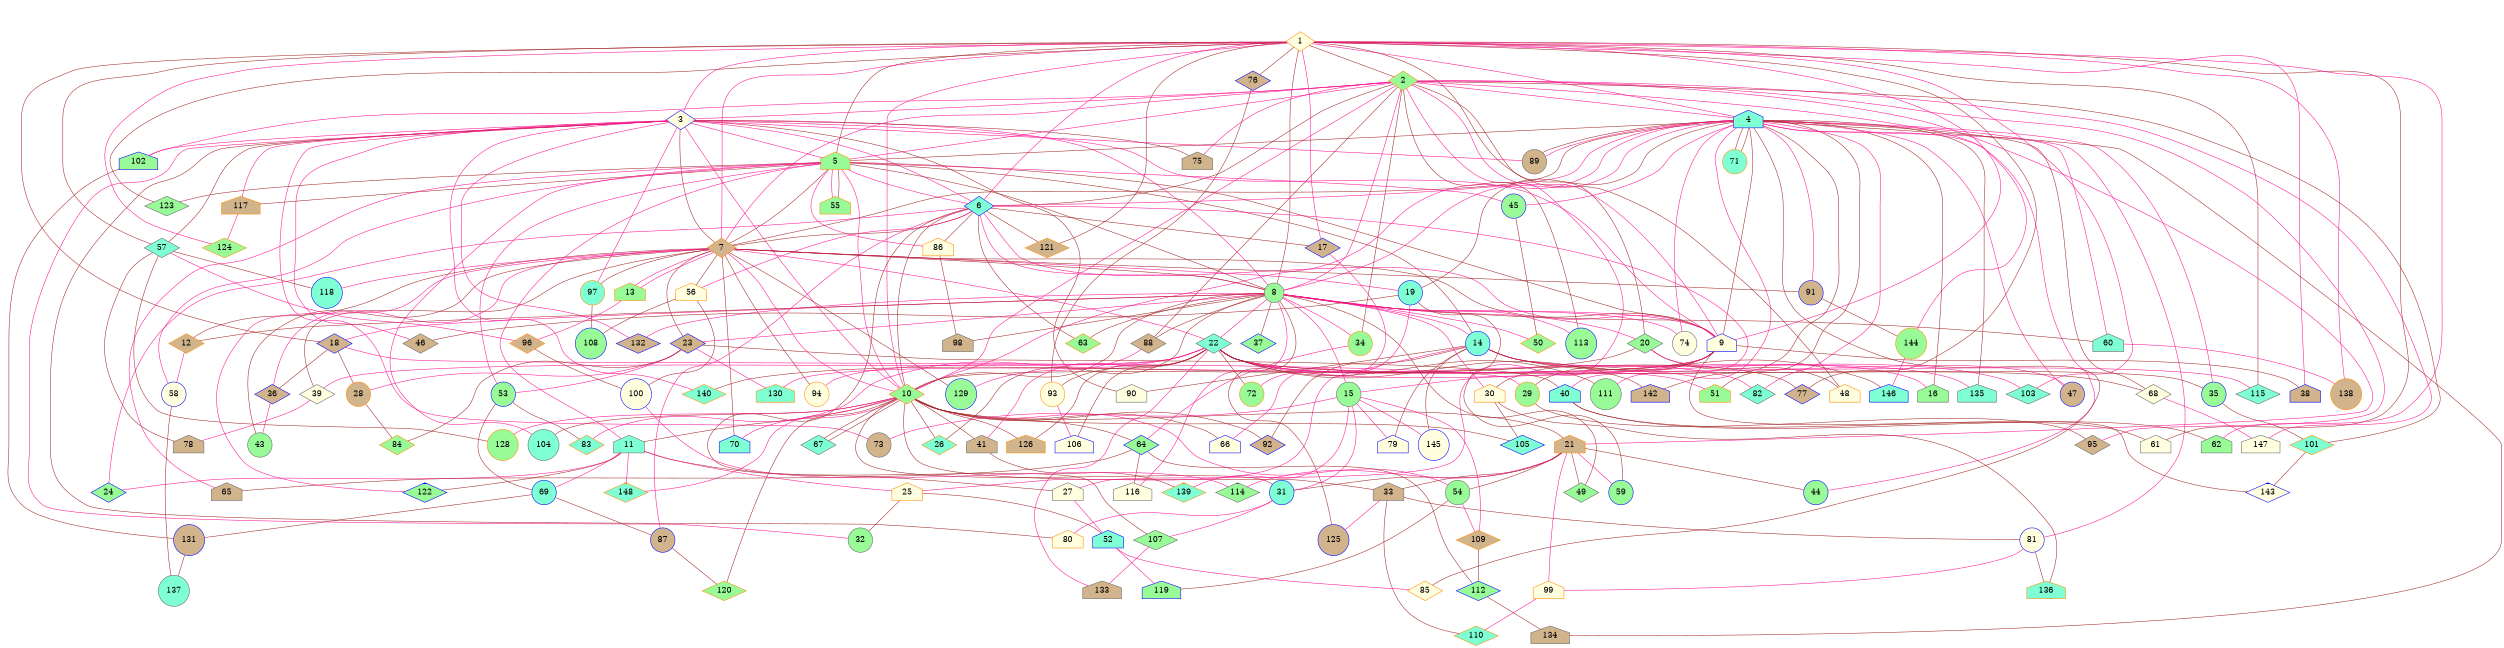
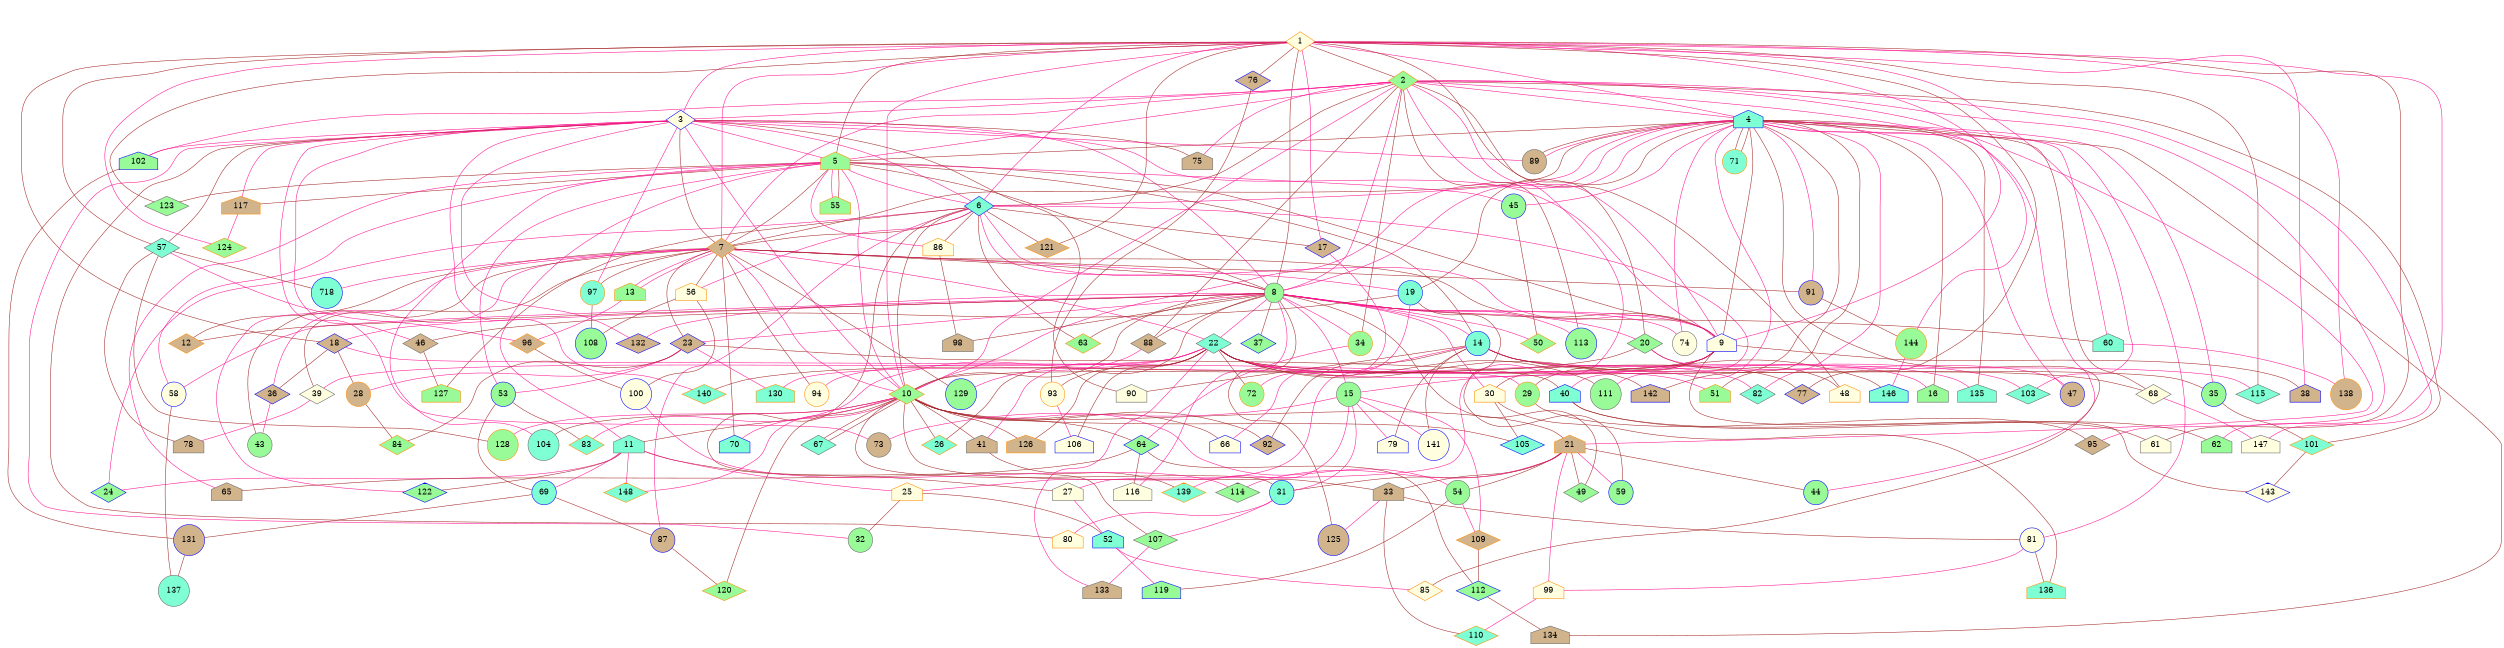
node "118": label "118" -> "718"
edge "12" -- "58": now "8" -- "58"
node "127": added
node "145": label "145" -> "141"
